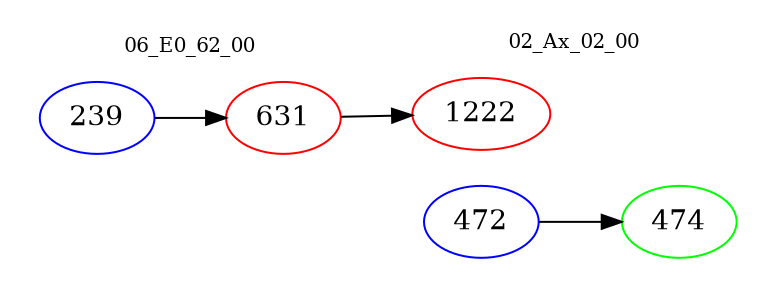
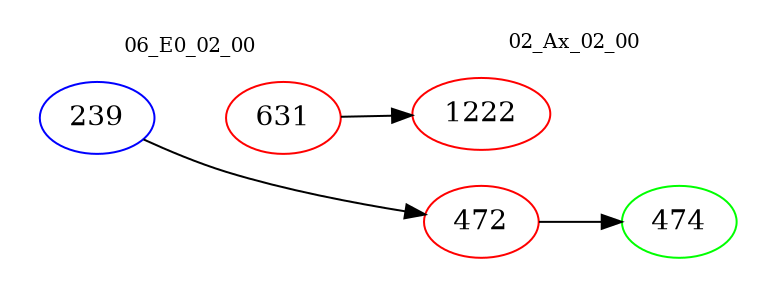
cluster "06_E0_62_00": label "06_E0_62_00" -> "06_E0_02_00"
edge "239" -> "631": now "239" -> "472"
node "472": color blue -> red
